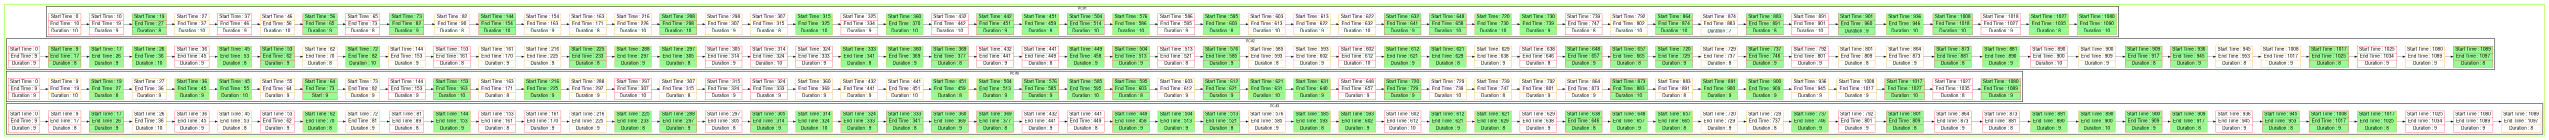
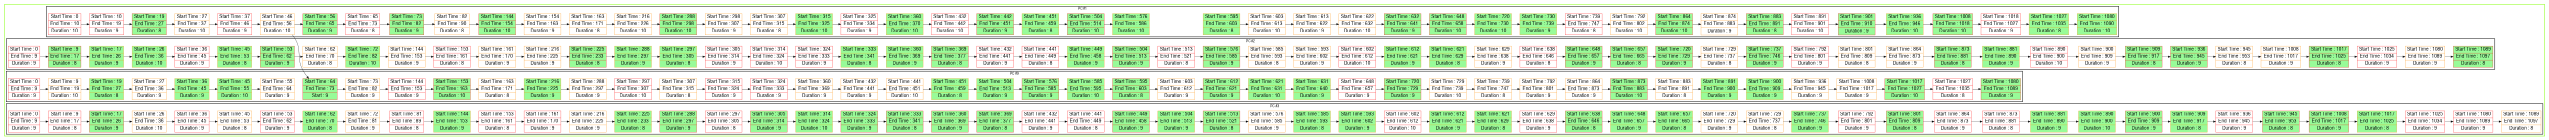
node "Start Time : 586": removed
node "Start Time : 901": text "End Time : 960" -> "End Time : 910"
node "Start Time : 874": text "Duration : 7" -> "Duration : 9"
edge "Start Time : 55" -> "Start Time : 64": now "Start Time : 46" -> "Start Time : 64"
